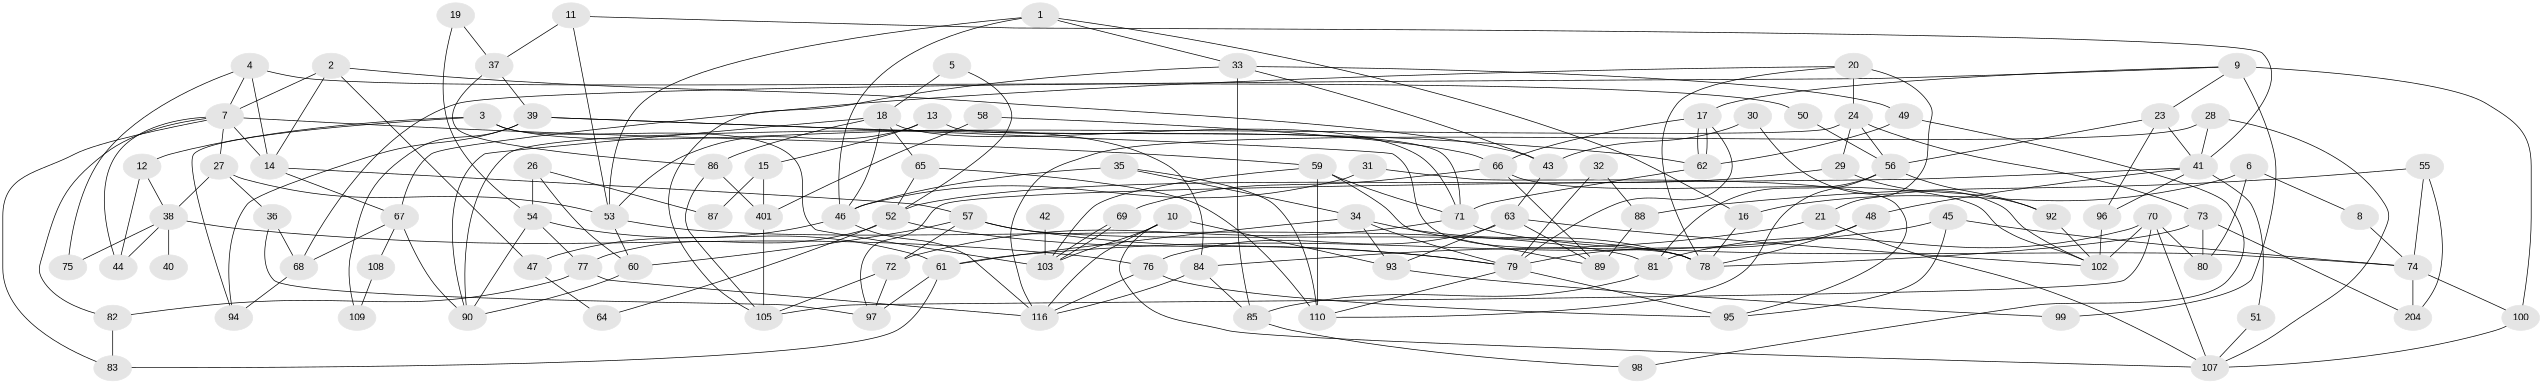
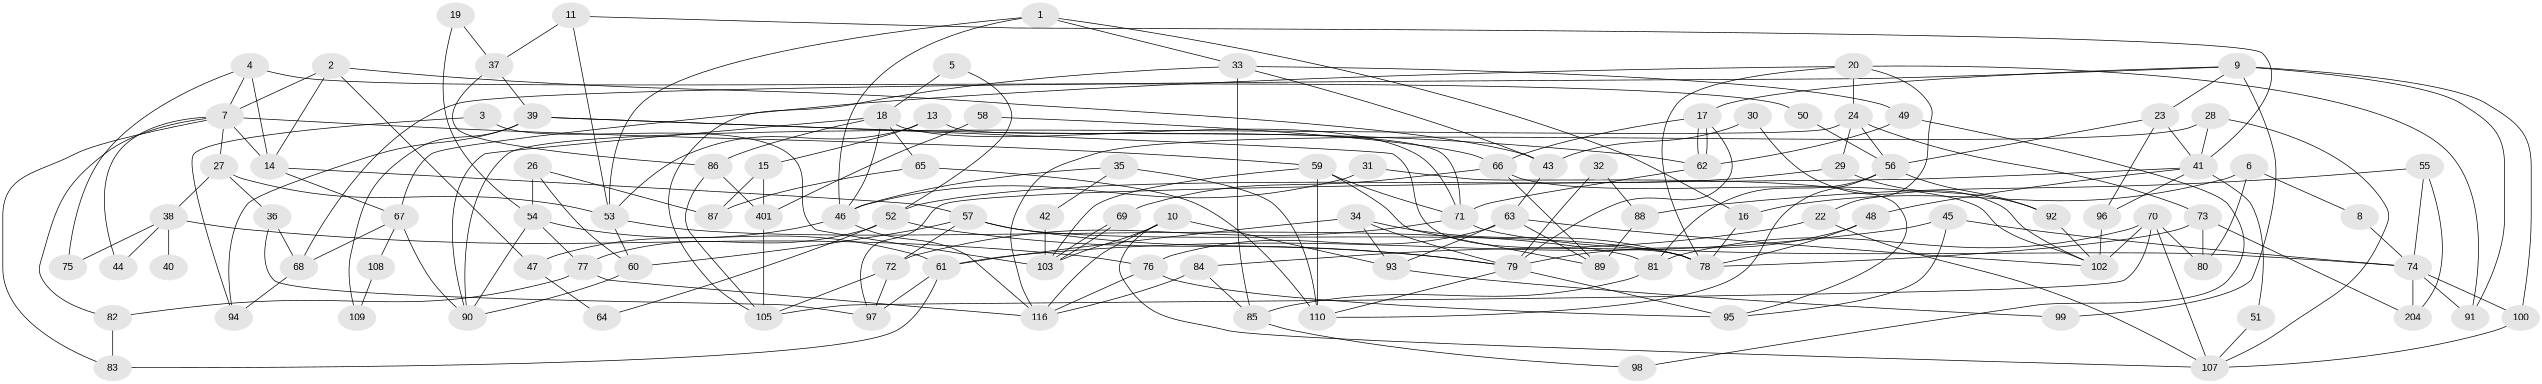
edge "3" -- "84": removed
node "12": removed
edge "65" -- "52": now "65" -- "87"
edge "35" -- "34": now "35" -- "42"
node "21": label "21" -> "22"
node "91": added
